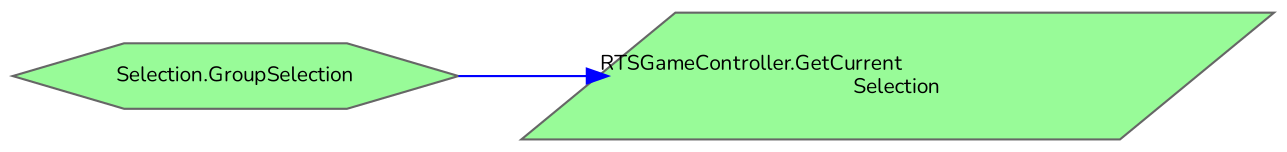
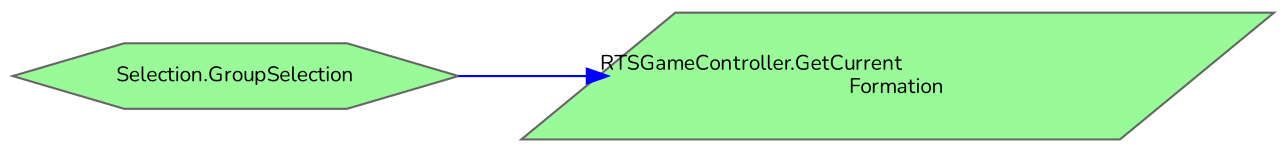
node "RTSGameController.GetCurrent Selection": label "RTSGameController.GetCurrent Selection" -> "RTSGameController.GetCurrent Formation"
